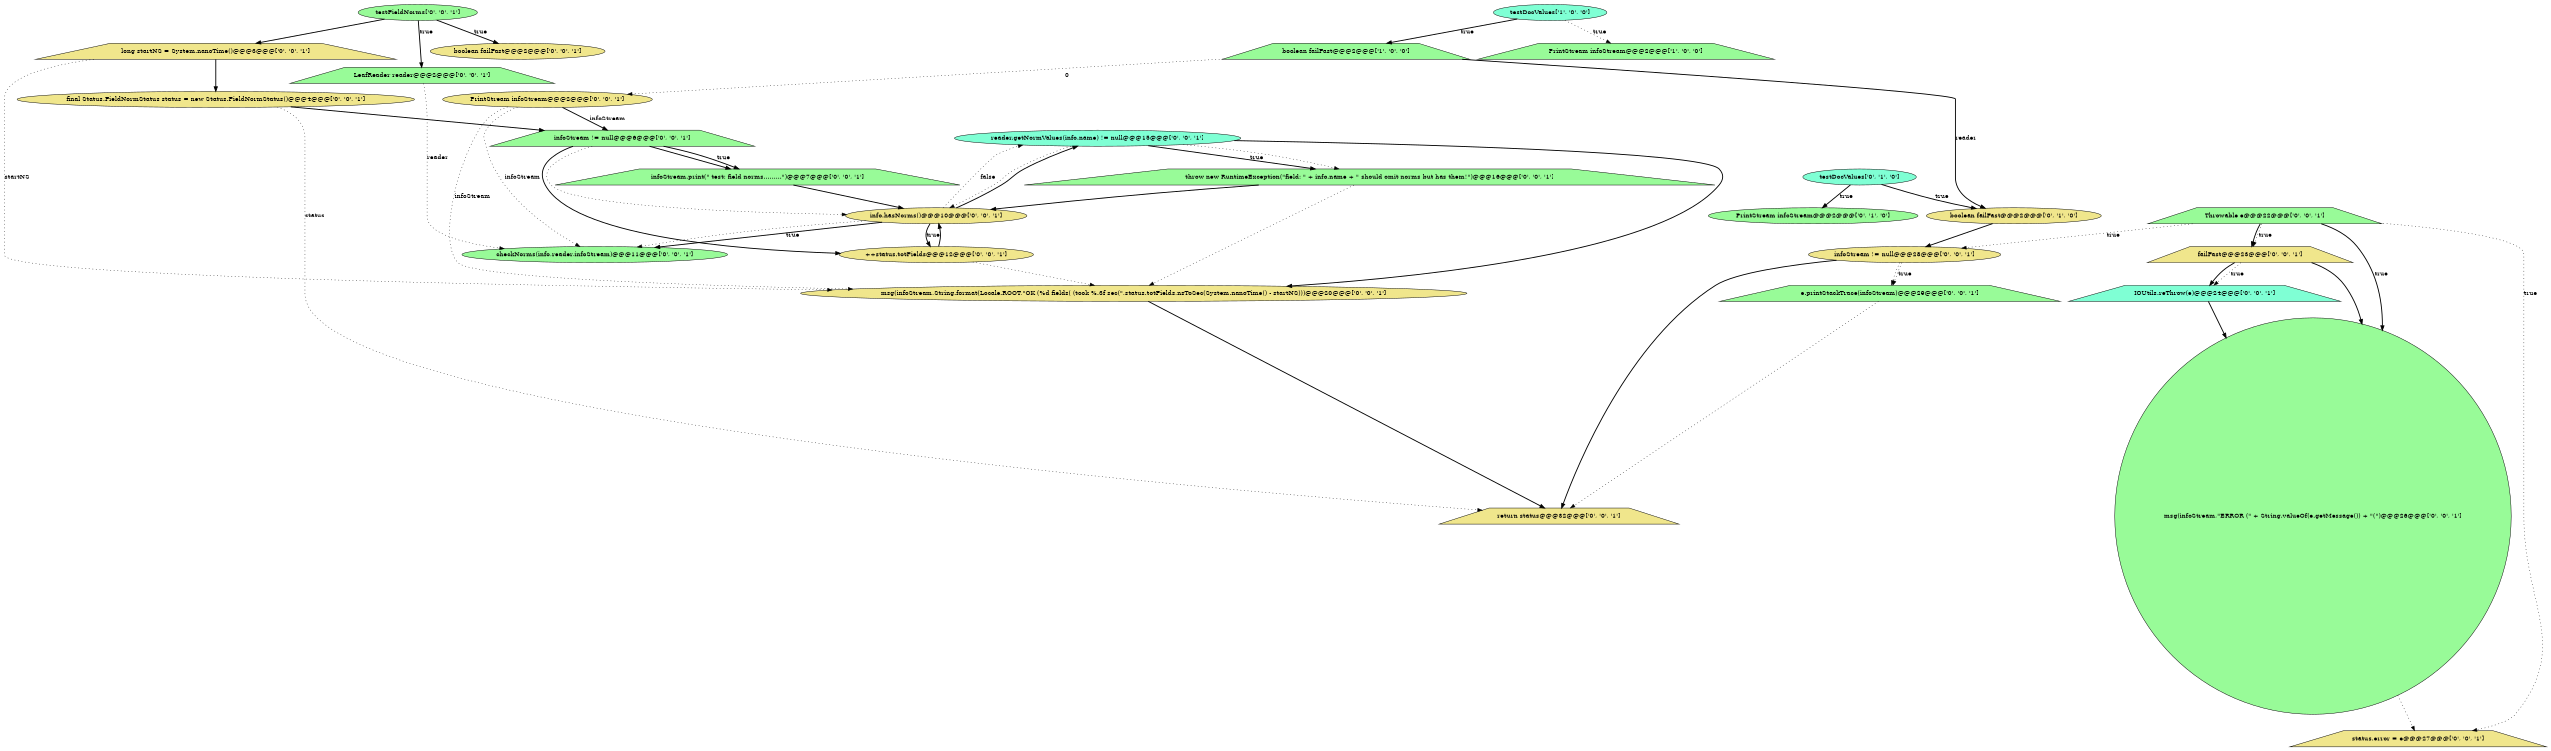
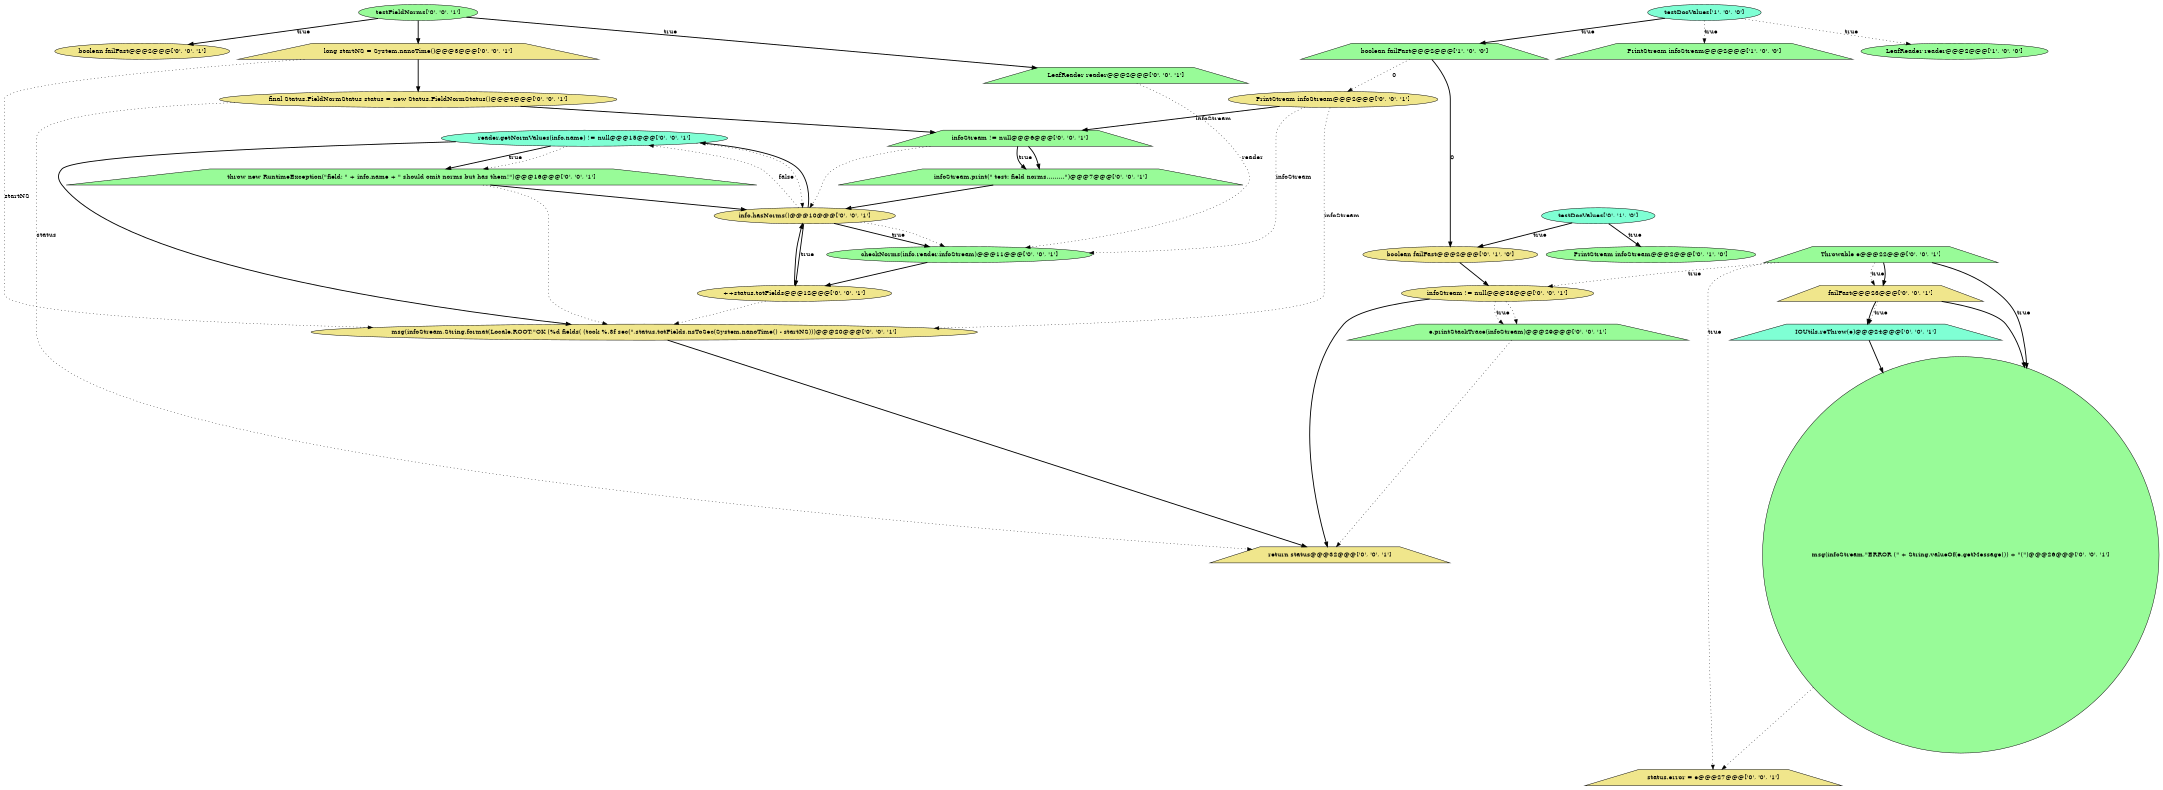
node "LeafReader reader@@@2@@@['1', '0', '0']": added
edge "boolean failFast@@@2@@@['1', '0', '0']" -> "boolean failFast@@@2@@@['0', '1', '0']": label "reader" -> "0"
edge "infoStream != null@@@6@@@['0', '0', '1']" -> "++status.totFields@@@12@@@['0', '0', '1']": now "checkNorms(info,reader,infoStream)@@@11@@@['0', '0', '1']" -> "++status.totFields@@@12@@@['0', '0', '1']"
